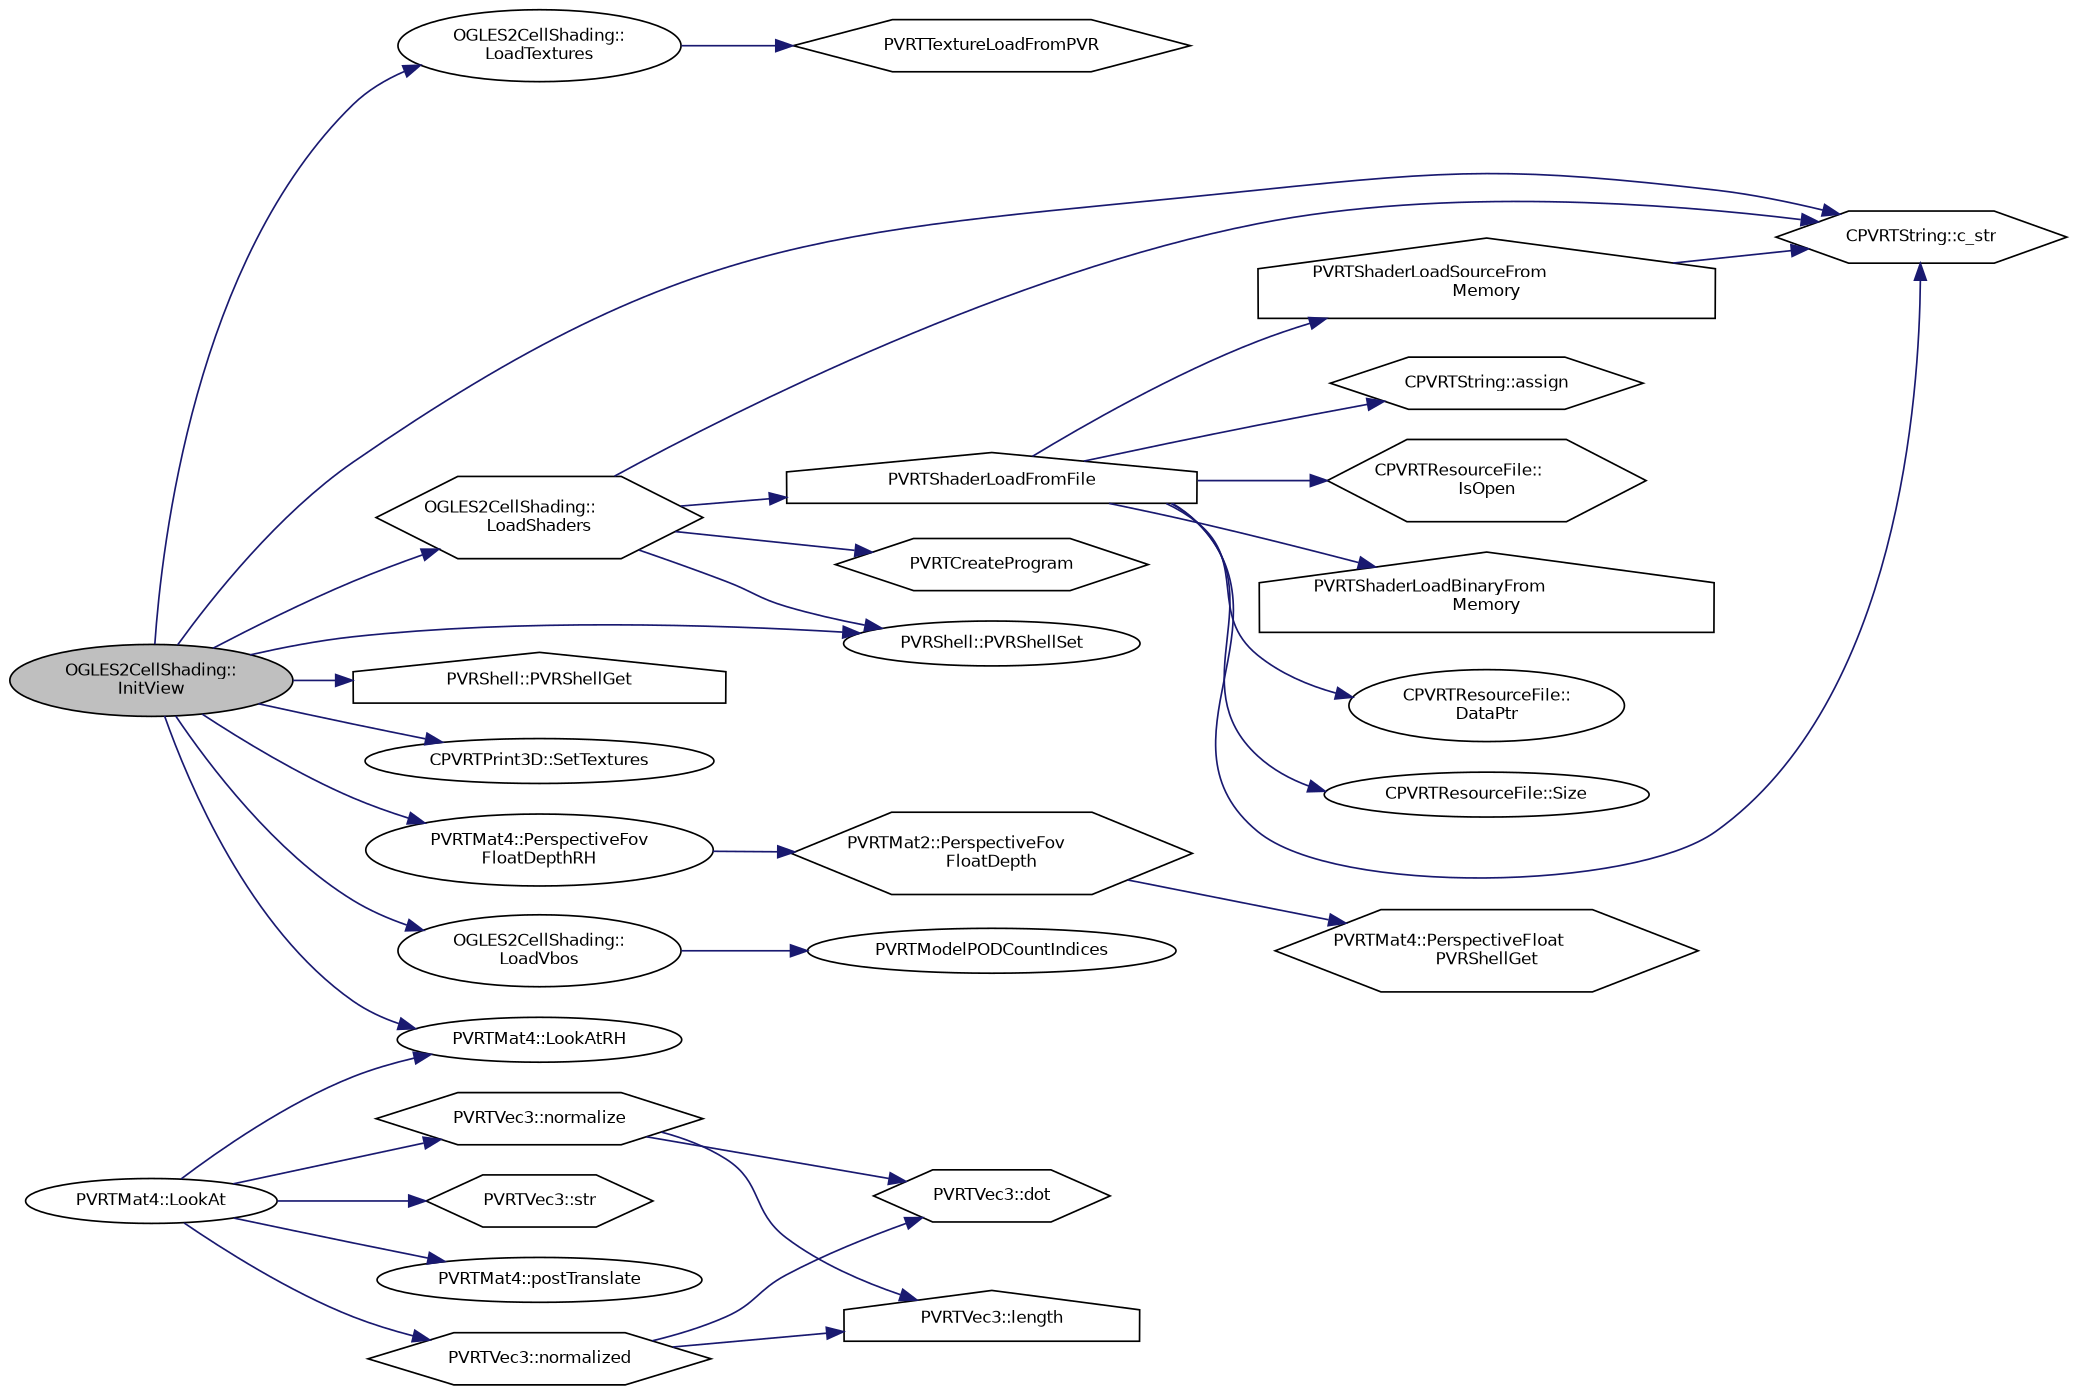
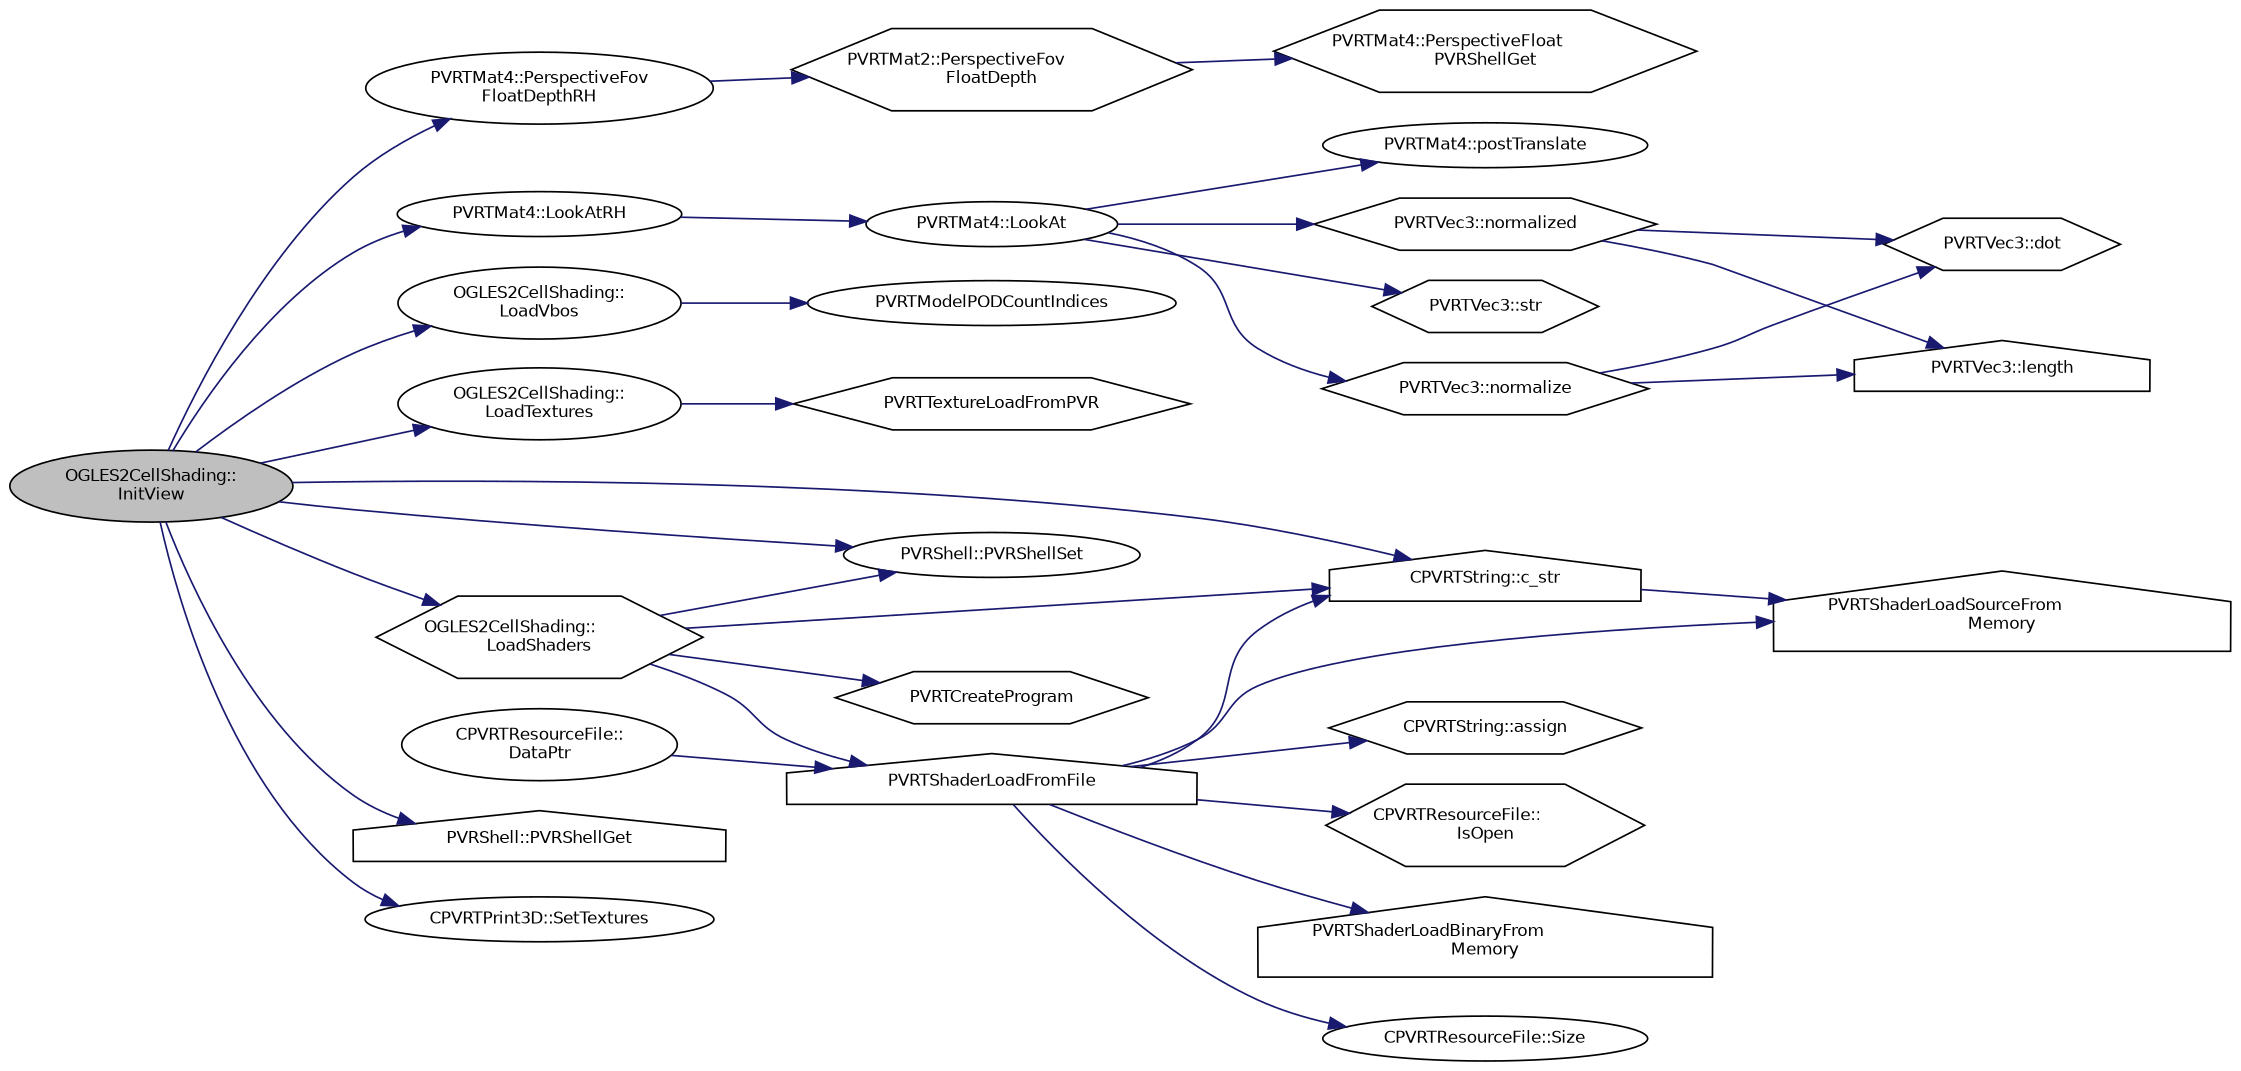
node "CPVRTString::c_str": shape hexagon -> house
edge "PVRTShaderLoadSourceFrom Memory" -> "CPVRTString::c_str": reversed
edge "PVRTShaderLoadFromFile" -> "CPVRTResourceFile:: DataPtr": reversed
edge "PVRTMat4::LookAt" -> "PVRTMat4::LookAtRH": reversed
